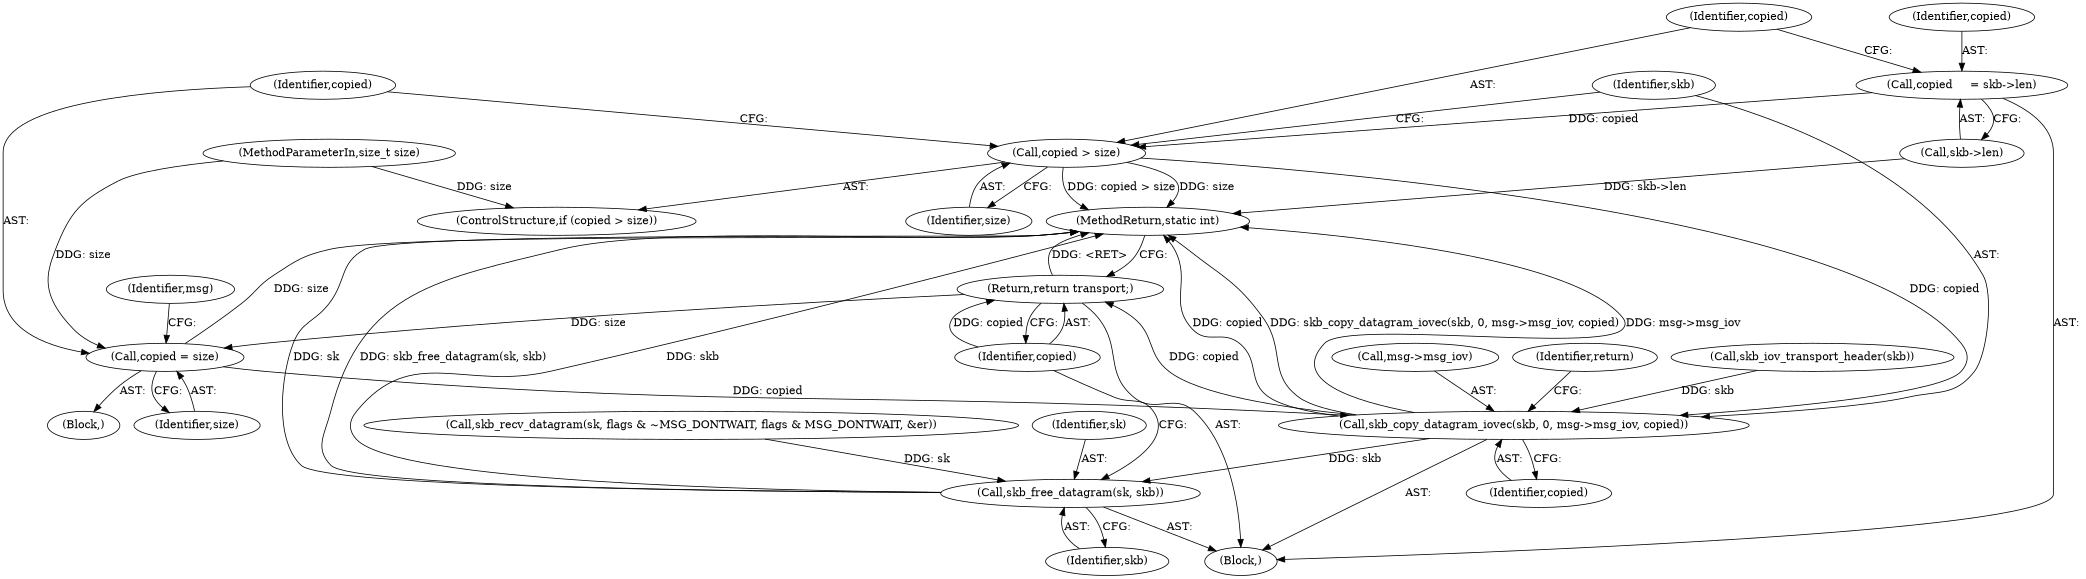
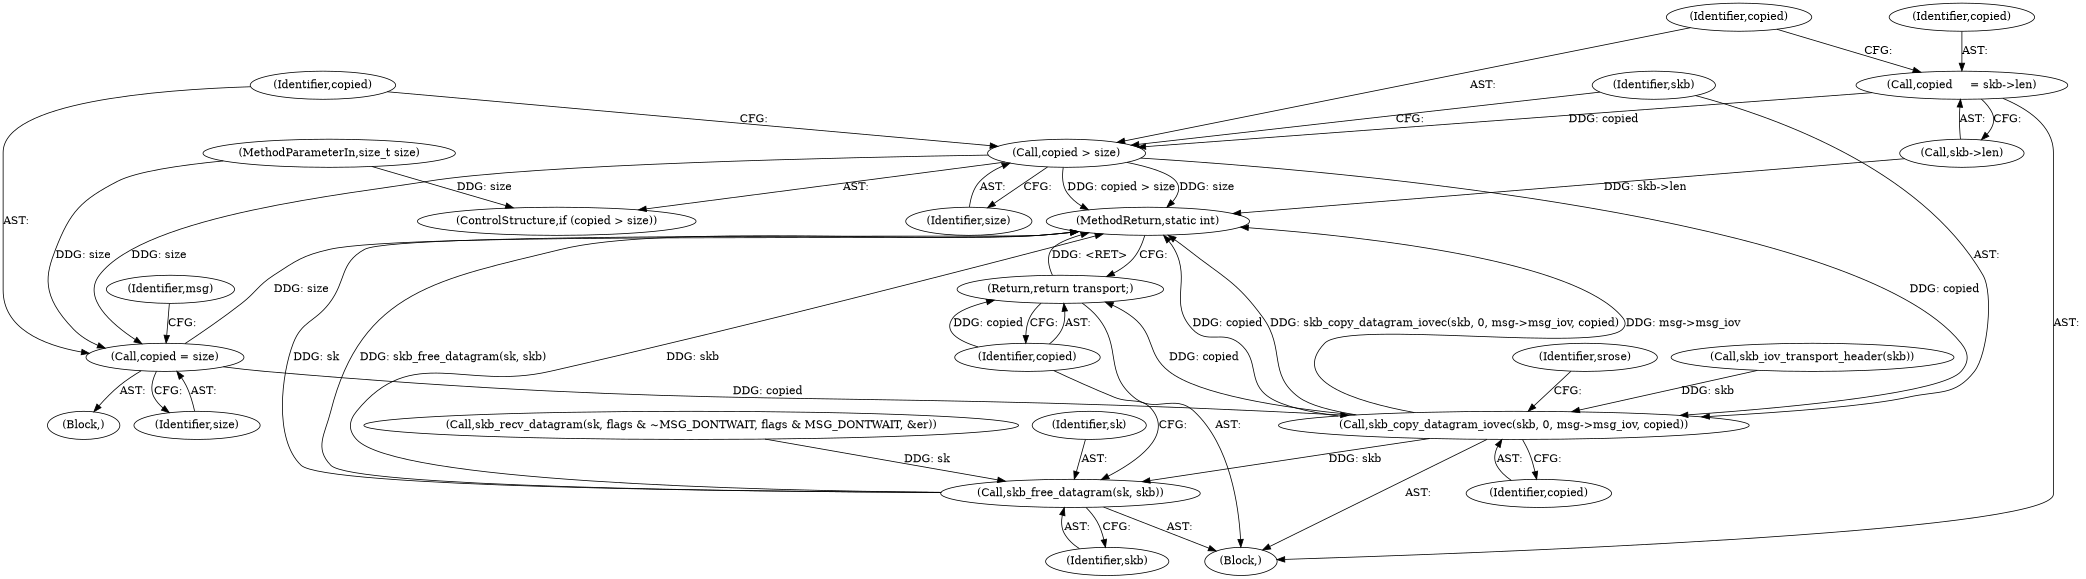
edge "(Return,return transport;)" -> "(Call,copied = size)": now "(Call,copied > size)" -> "(Call,copied = size)"
node "(Call,msg->msg_iov)": removed
node "(Identifier,return)": label "(Identifier,return)" -> "(Identifier,srose)"
